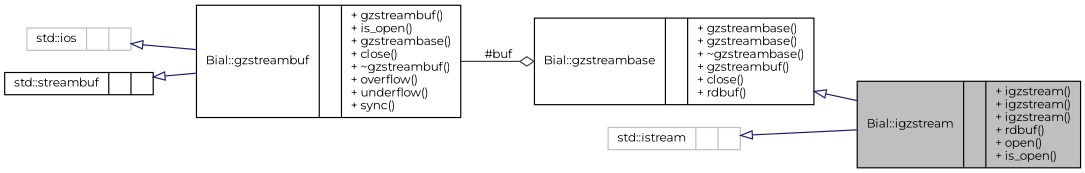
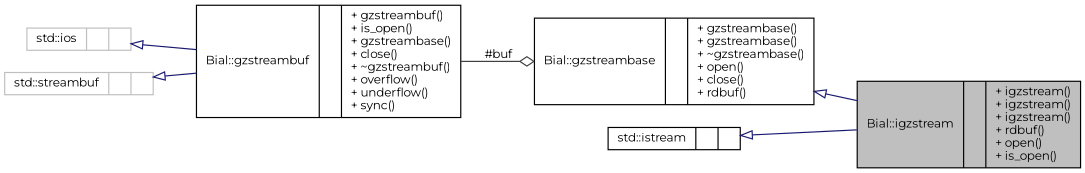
node "Bial::gzstreambase": text "+ gzstreambuf()" -> "+ open()"
node "std::streambuf": color black -> grey75
node "std::istream": color grey75 -> black
